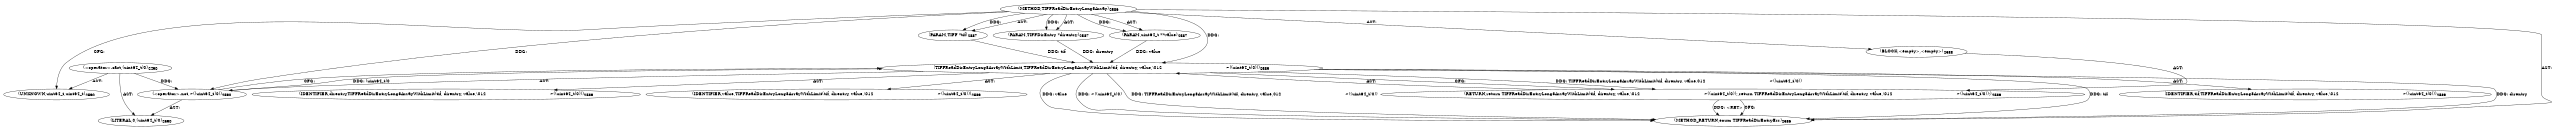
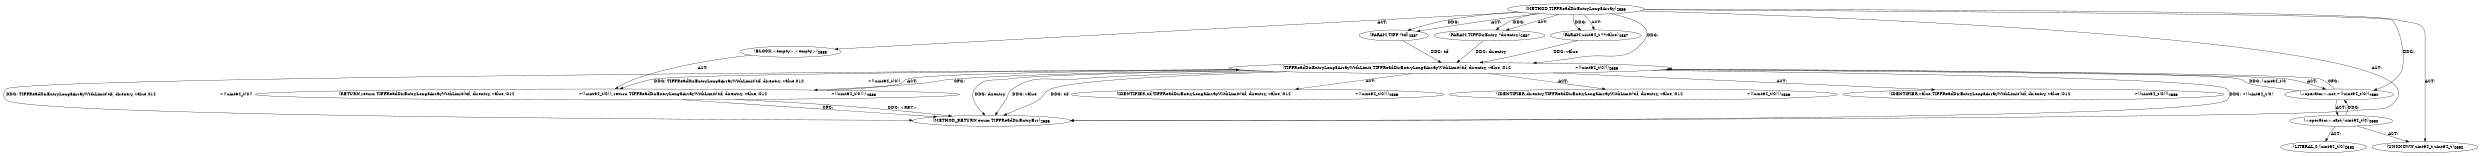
edge "(METHOD,TIFFReadDirEntryLong8Array)" -> "(UNKNOWN,uint64_t,uint64_t)": label "CFG: " -> "AST: "
node "(<operator>.cast,(uint64_t)0)": text "2490" -> "2590"
edge "(<operator>.not,~((uint64_t)0))" -> "(LITERAL,0,(uint64_t)0)": now "(<operator>.not,~((uint64_t)0))" -> "(<operator>.cast,(uint64_t)0)"
